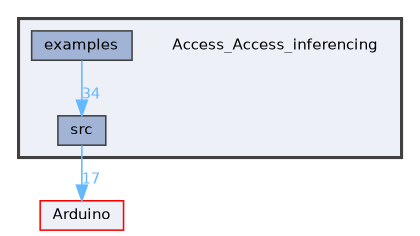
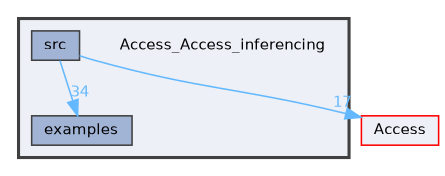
edge "examples" -> "src": reversed
node "Arduino": label "Arduino" -> "Access"
